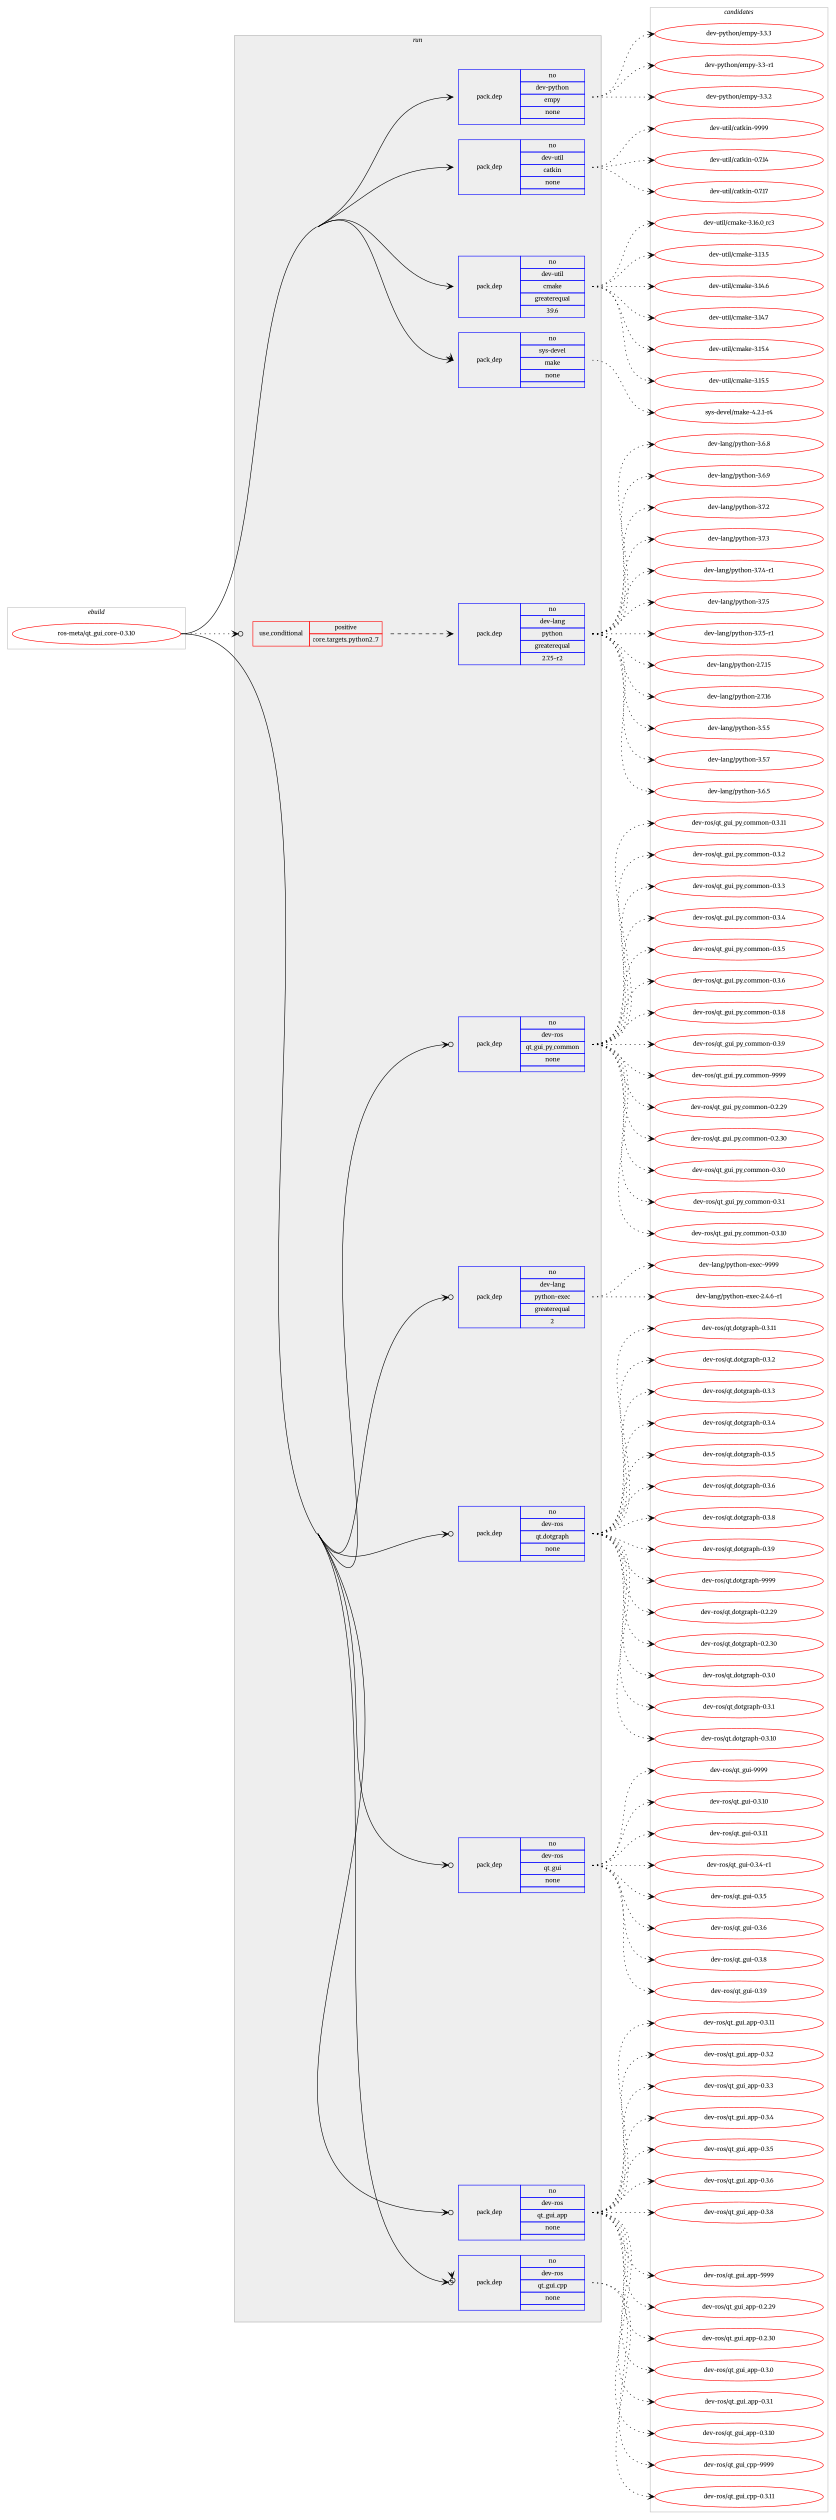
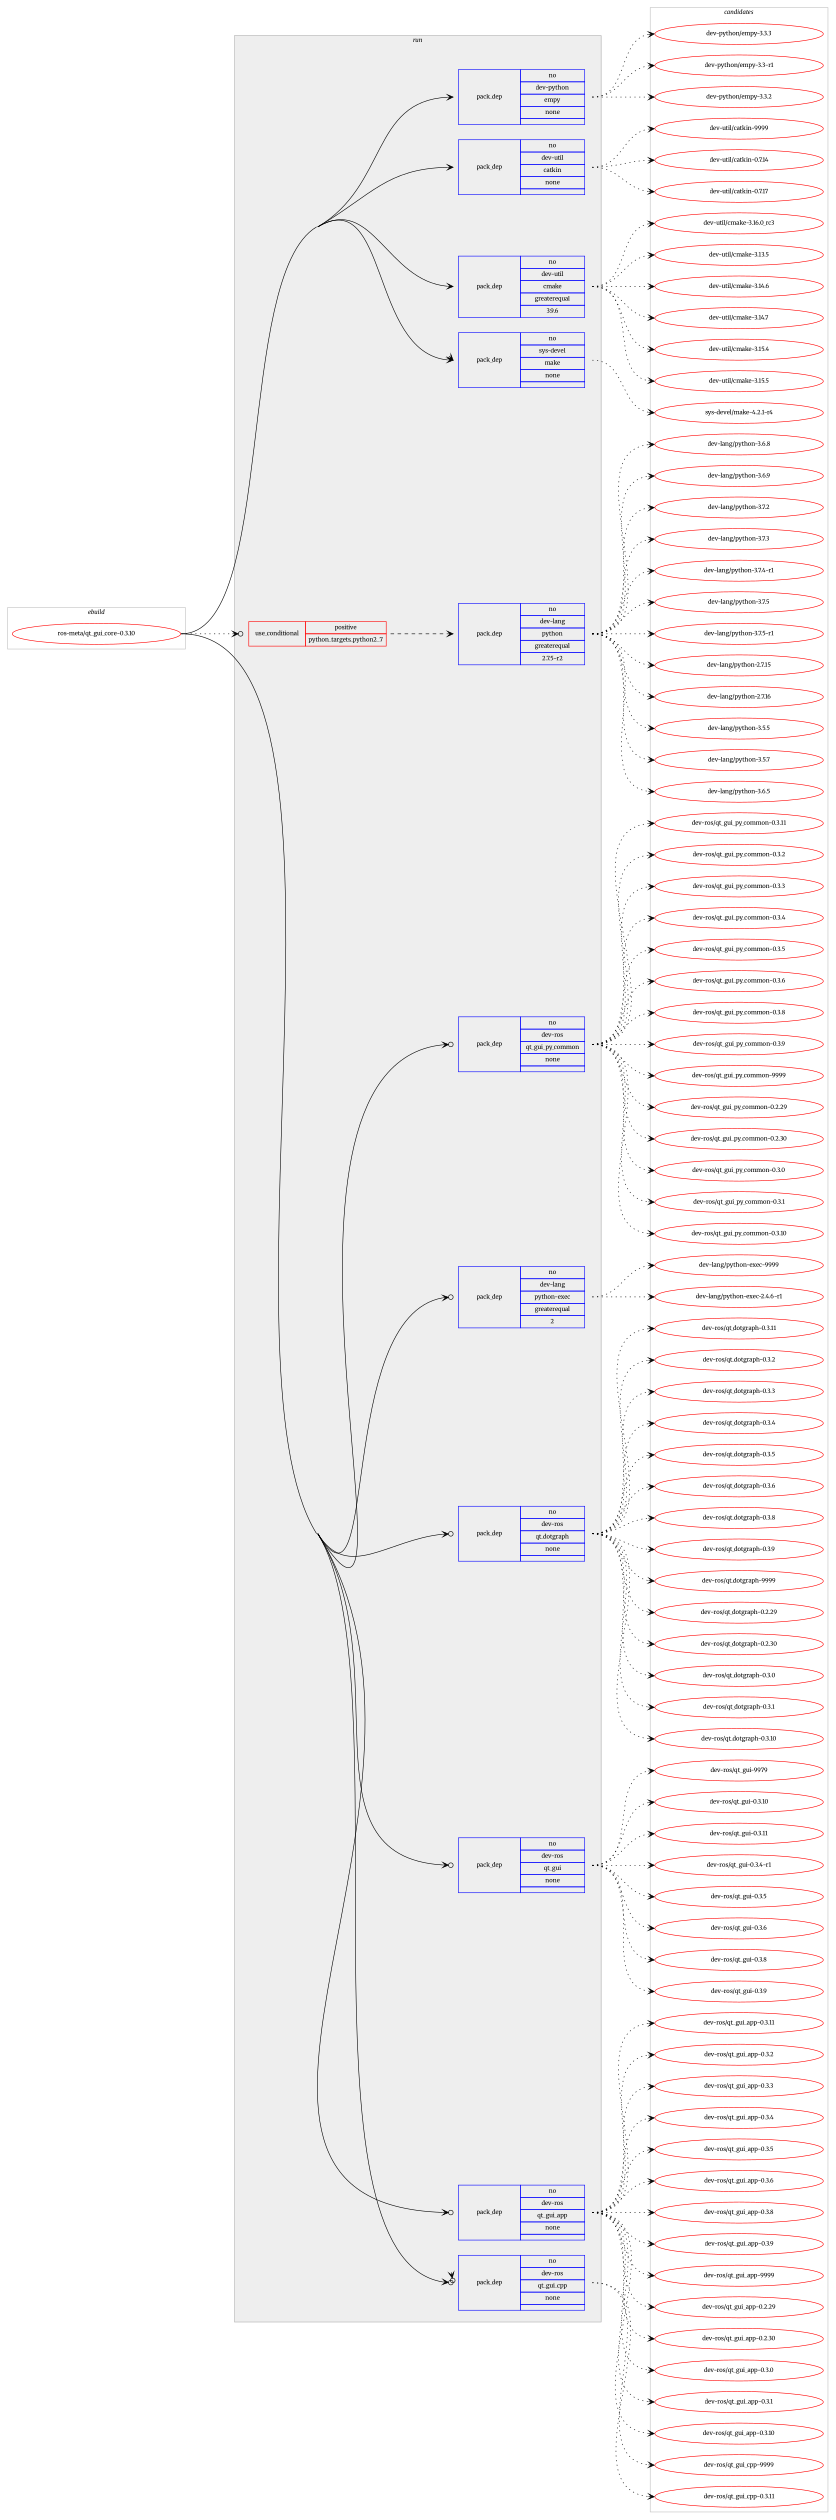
node "use_conditional": text "core_targets_python2_7" -> "python_targets_python2_7"
node "dev-ros/qt_gui-9999": label "dev-ros/qt_gui-9999" -> "dev-ros/qt_gui-9979"
node "dev-ros/qt_gui_app-0.3.9": added
node "dev-ros/qt_gui_app-5999": label "dev-ros/qt_gui_app-5999" -> "dev-ros/qt_gui_app-9999"
